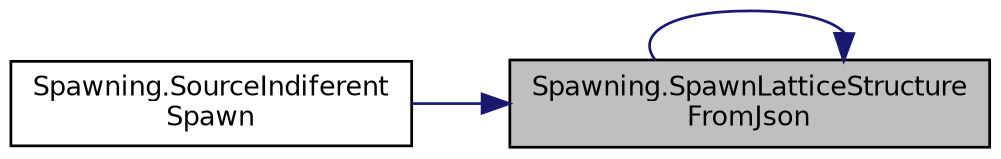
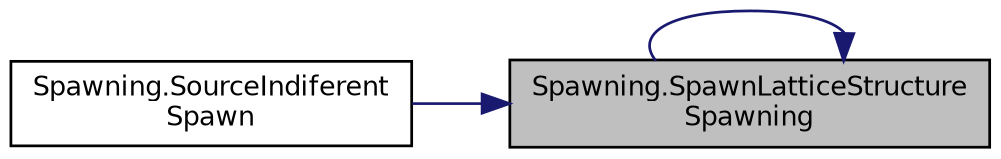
node "Spawning.SpawnLatticeStructure FromJson": label "Spawning.SpawnLatticeStructure FromJson" -> "Spawning.SpawnLatticeStructure Spawning"
